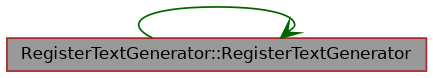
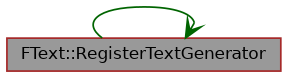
node "RegisterTextGenerator::RegisterTextGenerator": label "RegisterTextGenerator::RegisterTextGenerator" -> "FText::RegisterTextGenerator"
